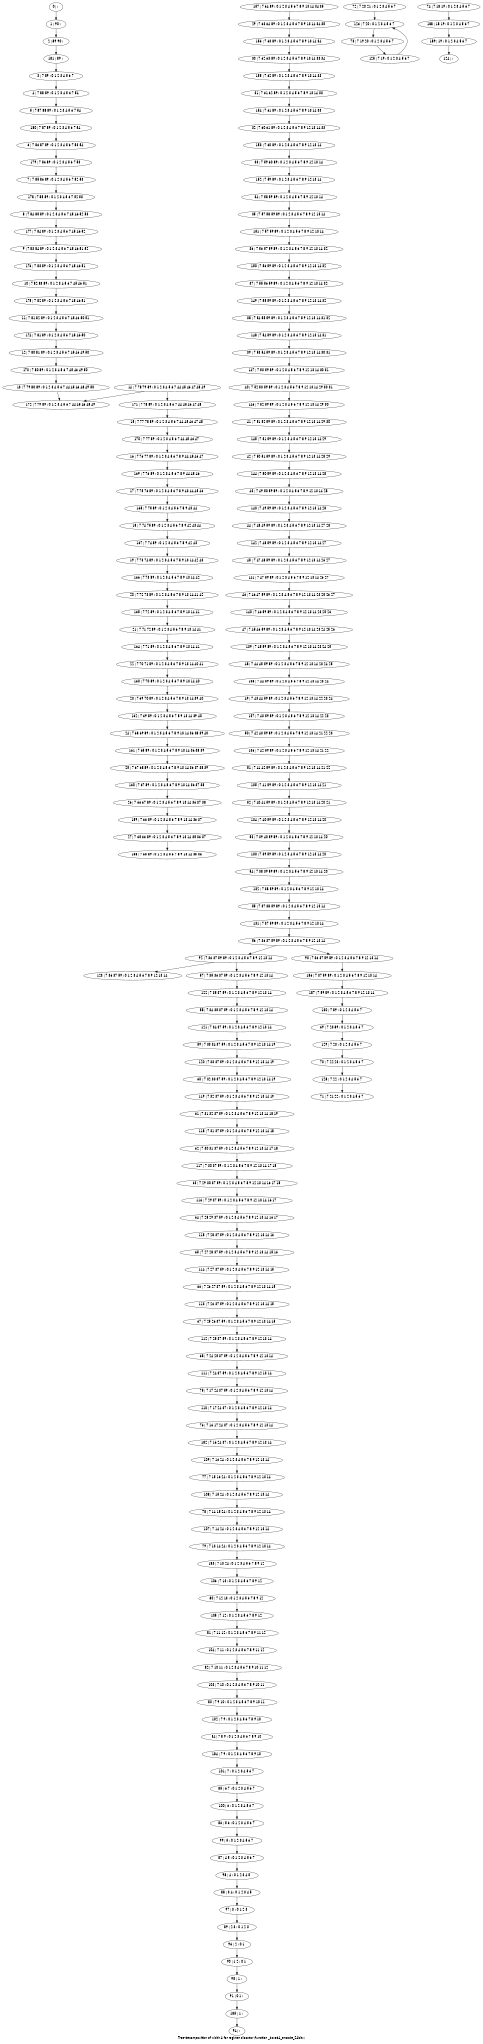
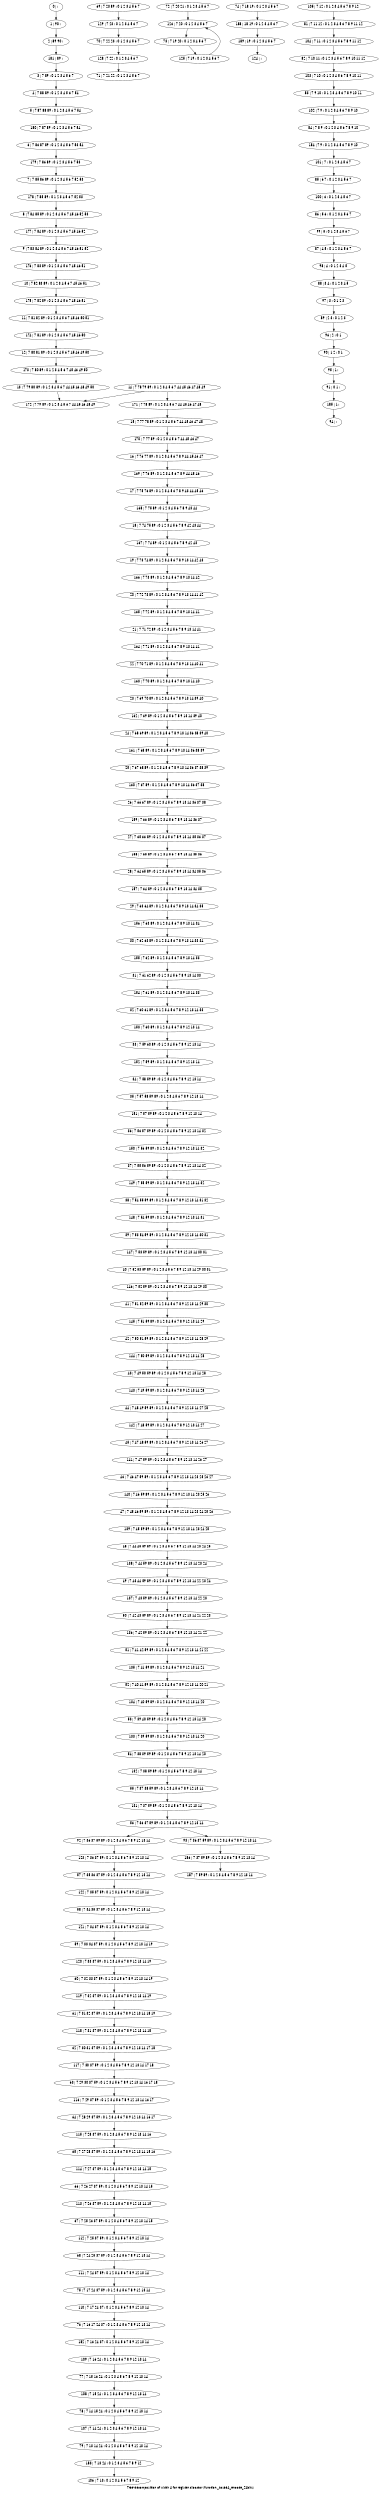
node "28 | 7 64 65 89 : 0 1 2 3 4 5 6 7 8 9 13 14 34 35 36": added
edge "92 | 7 36 37 59 89 : 0 1 2 3 4 5 6 7 8 9 12 13 14" -> "57 | 7 35 36 37 59 : 0 1 2 3 4 5 6 7 8 9 12 13 14": now "123 | 7 36 37 59 : 0 1 2 3 4 5 6 7 8 9 12 13 14" -> "57 | 7 35 36 37 59 : 0 1 2 3 4 5 6 7 8 9 12 13 14"
node "130 | 7 89 : 0 1 2 3 4 5 6 7": removed
node "80 | 7 12 13 : 0 1 2 3 4 5 6 7 8 9 12": removed
